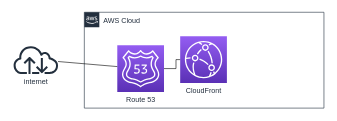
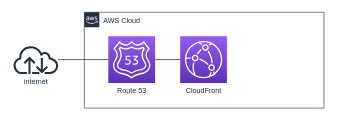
node "Route 53": moved (141, 69) -> (132, 60)
